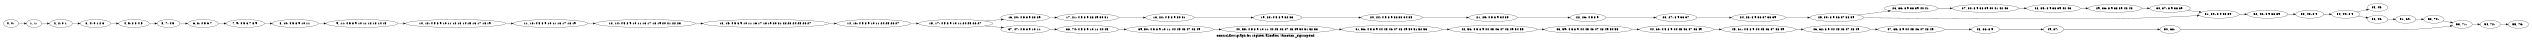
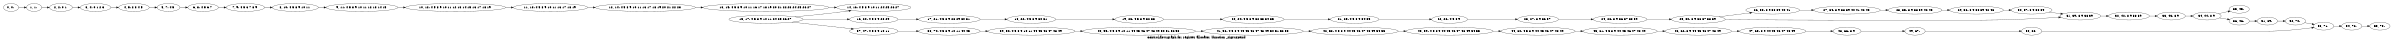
edge "14, 16: 4 5 8 9 10 11 24 25 26 27" -> "15, 17: 4 5 8 9 10 11 24 25 26 27": reversed
